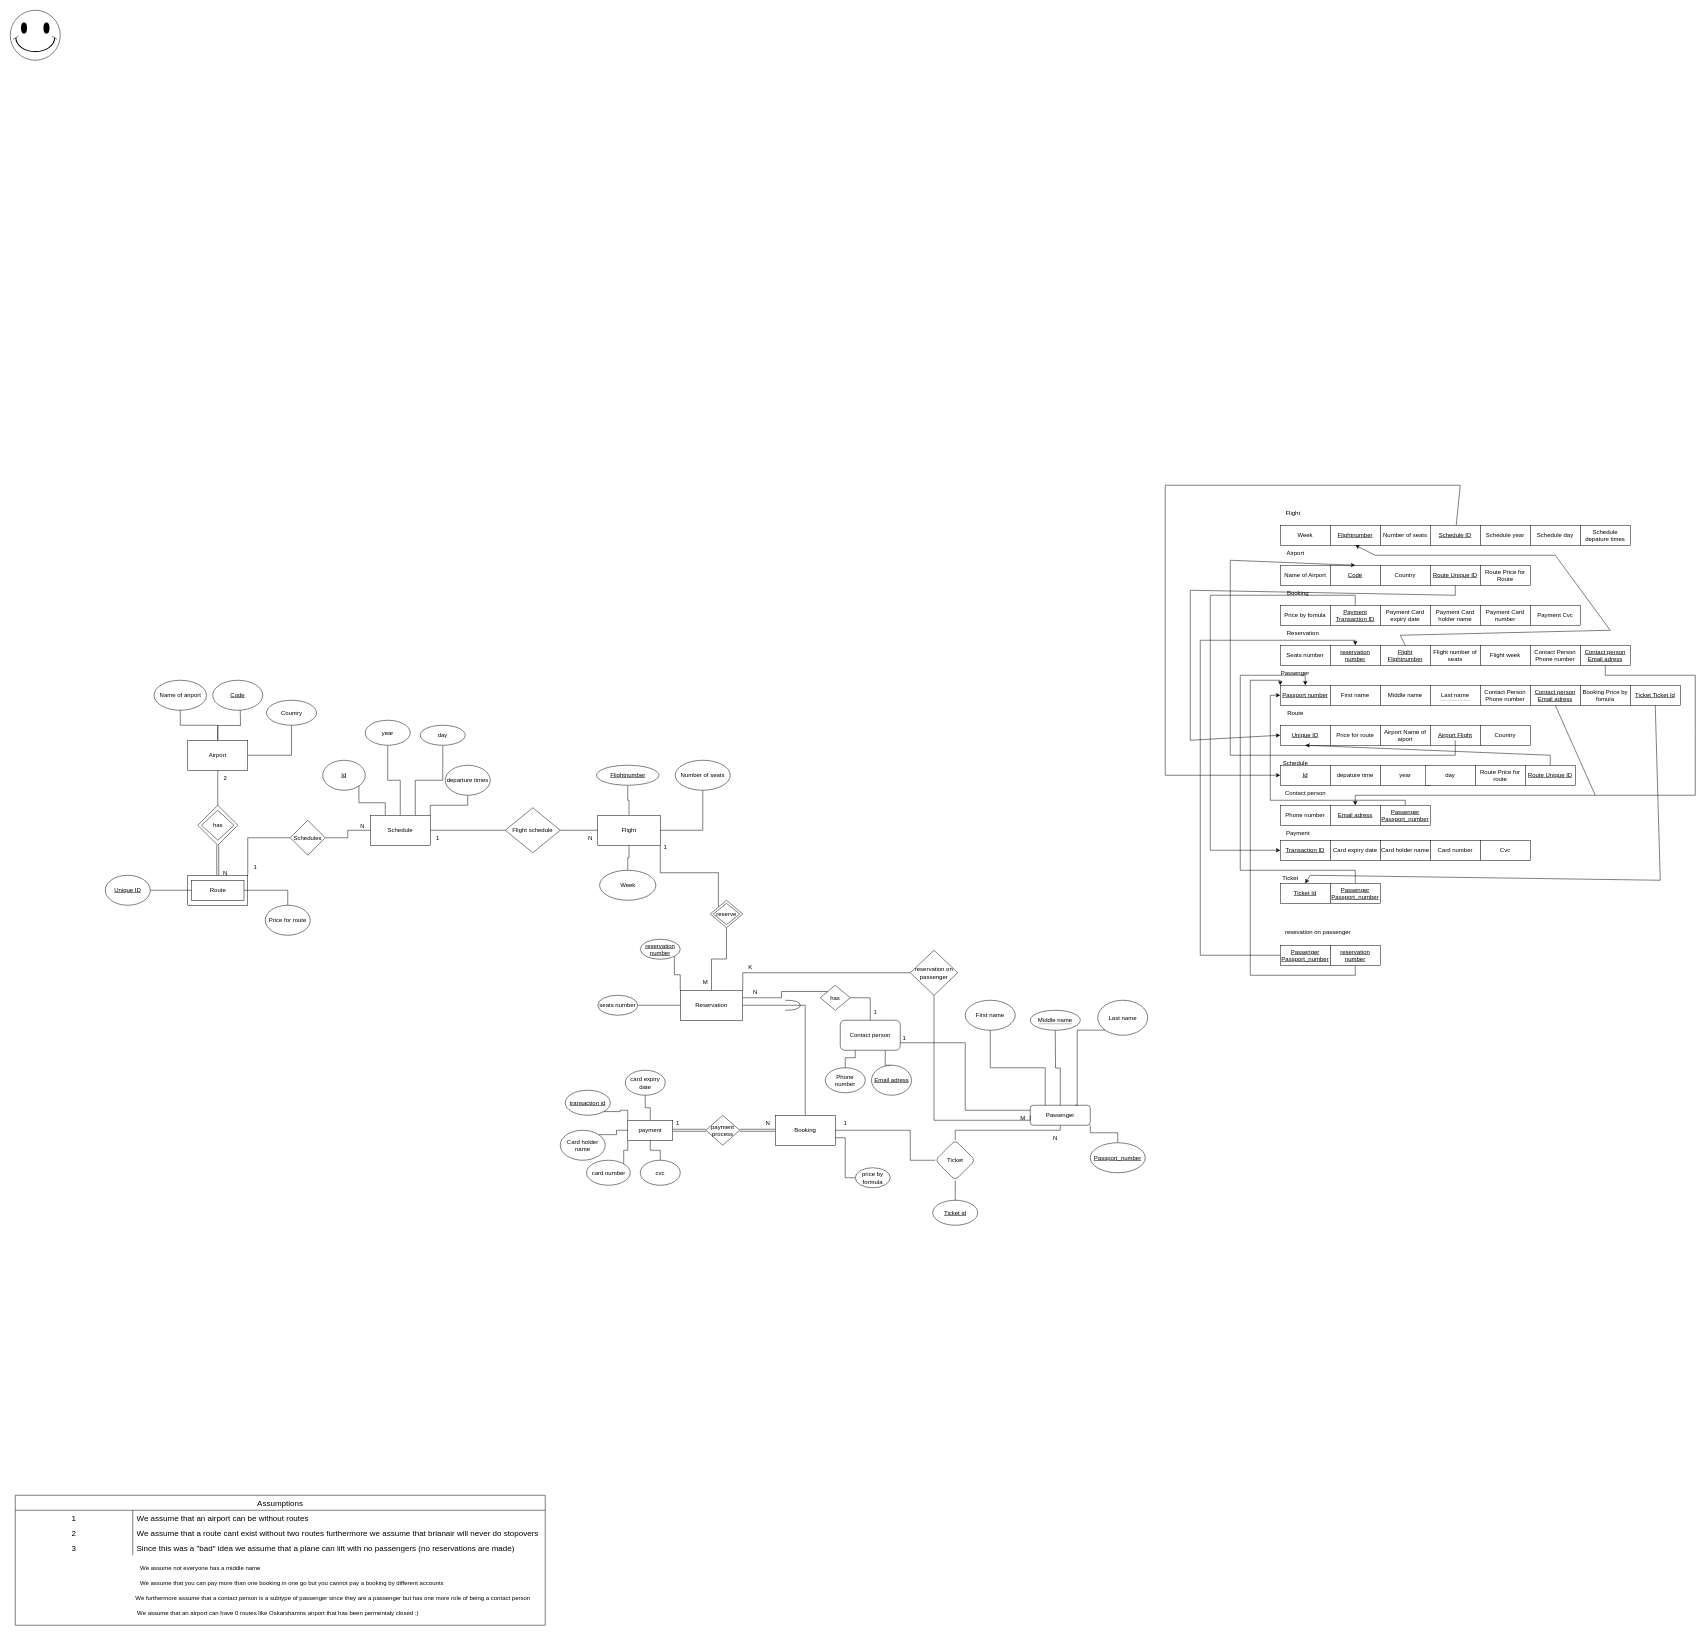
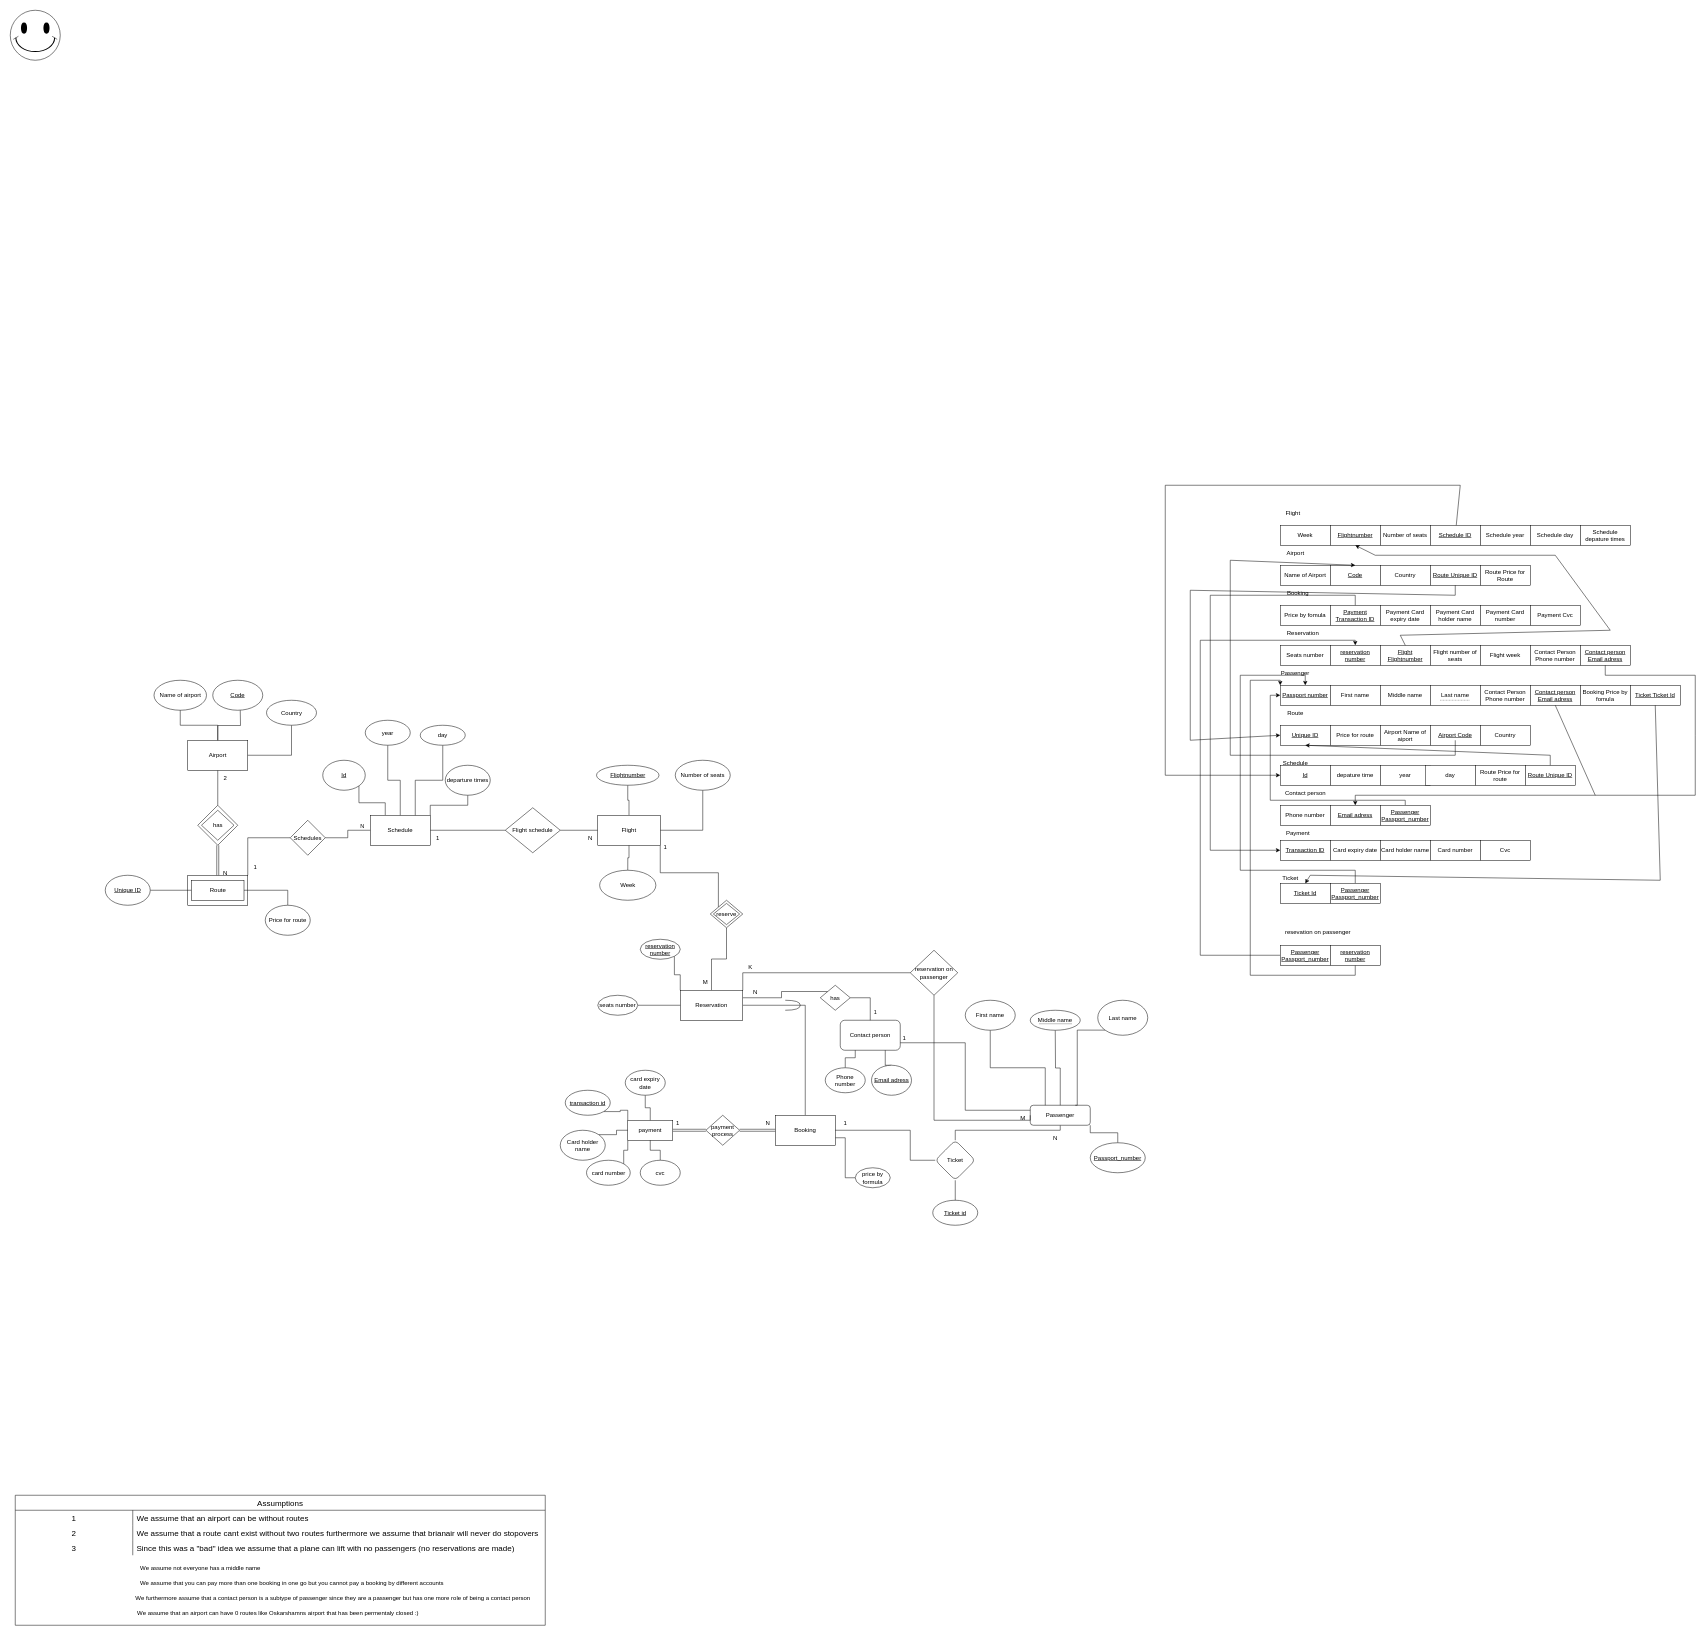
node "Airport Flight": label "Airport Flight" -> "Airport Code"
